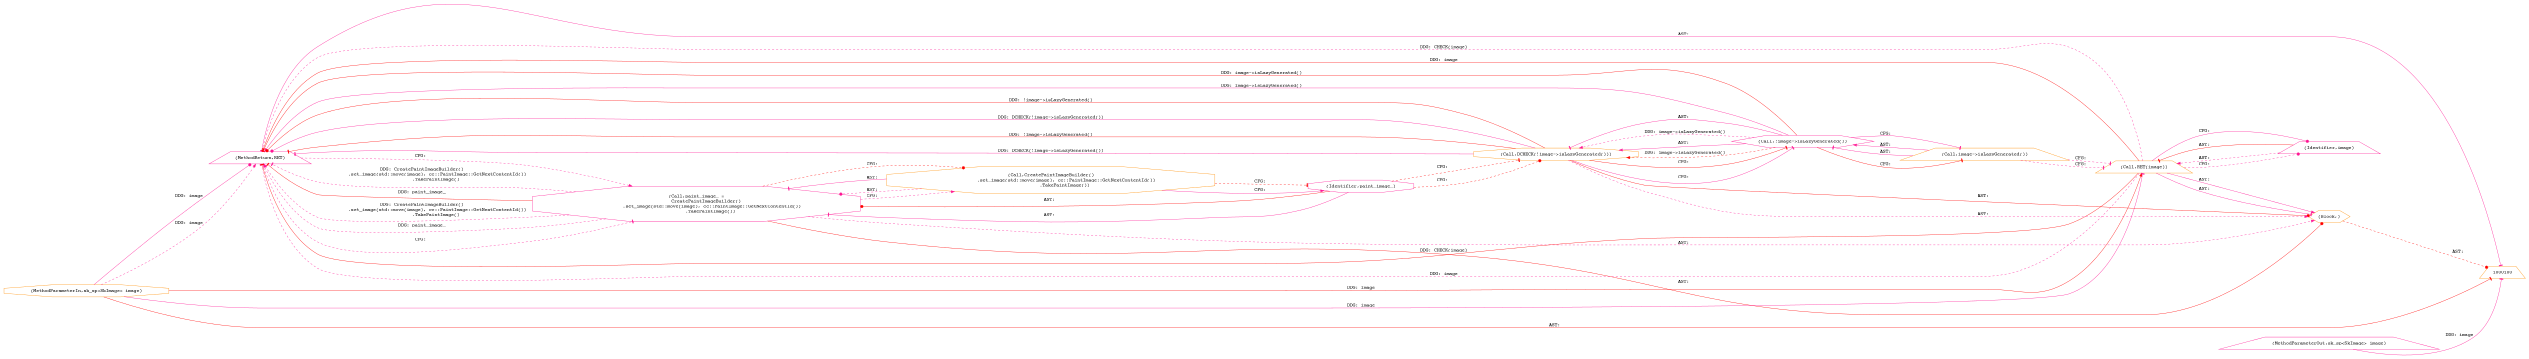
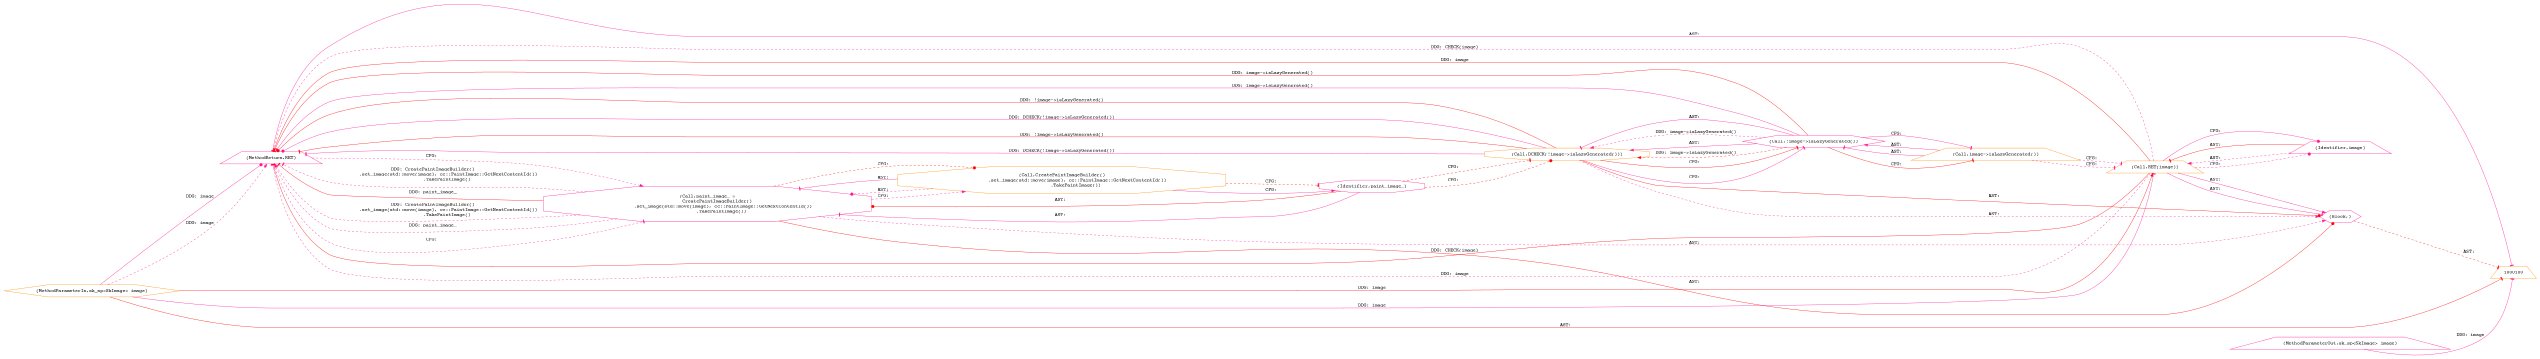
node "(Block,)": color darkorange -> deeppink
edge "(Block,)" -> "1000100": arrowhead dot -> tee
node "(MethodParameterIn,sk_sp<SkImage> image)": shape octagon -> hexagon
